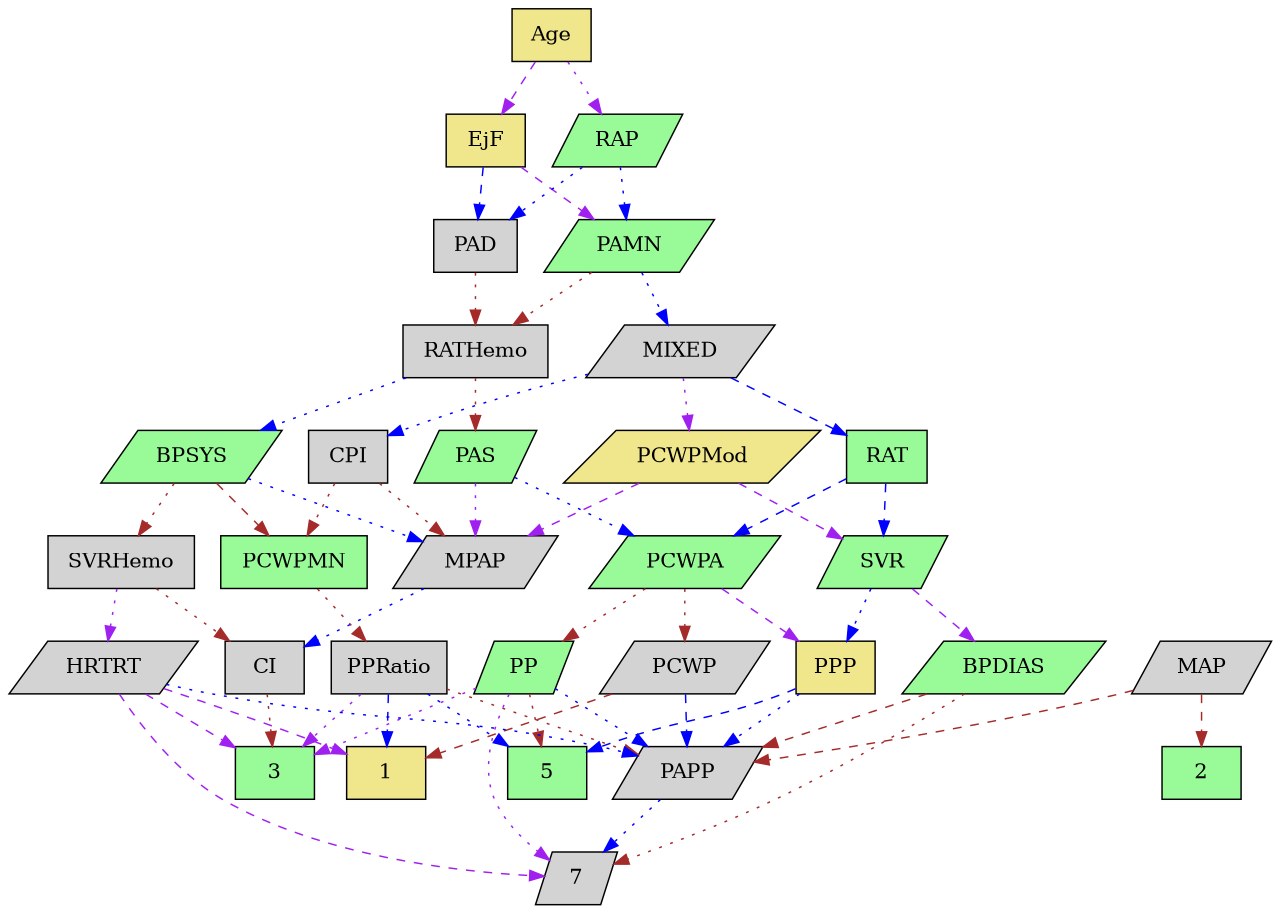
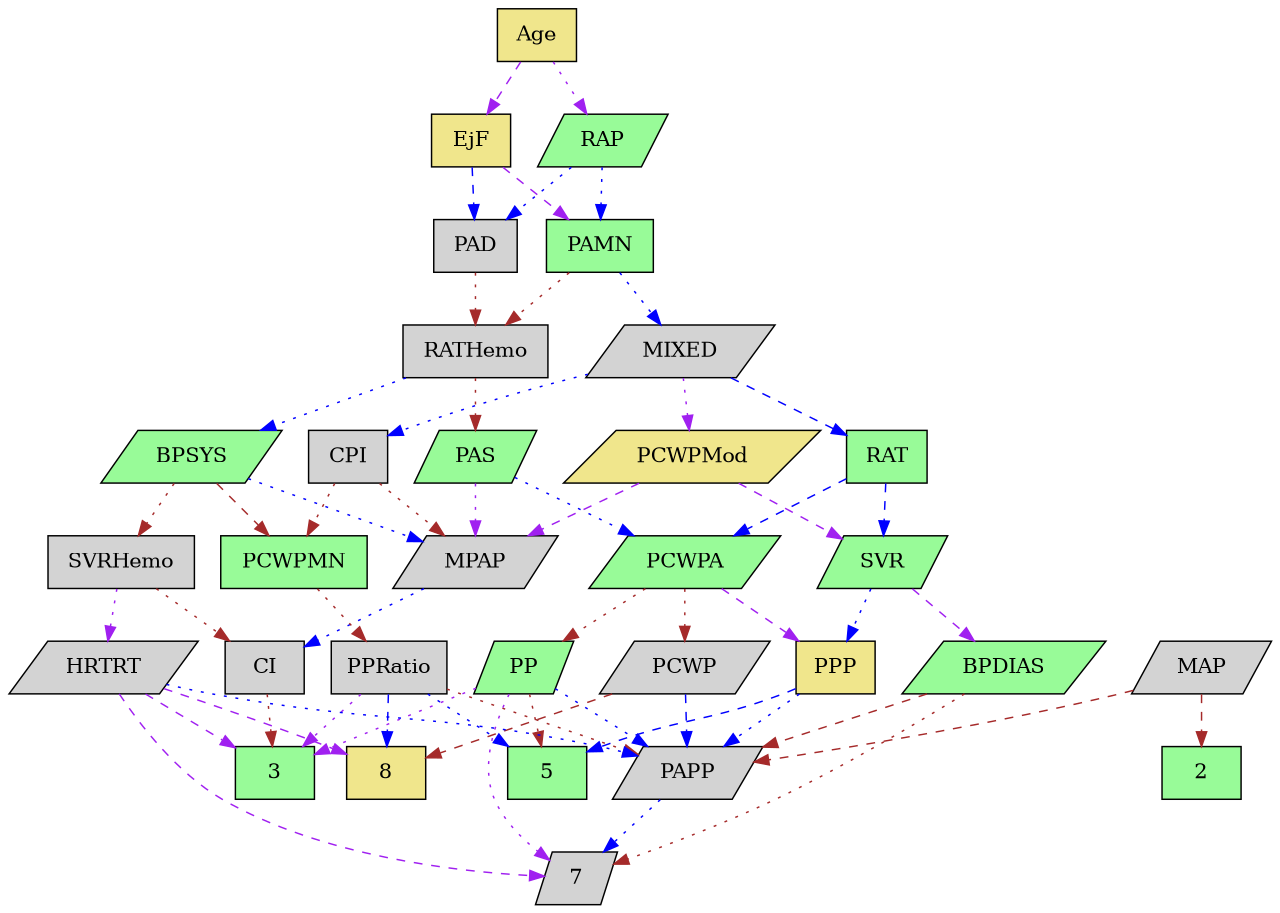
node "PAMN": shape parallelogram -> box
node "1": label "1" -> "8"
